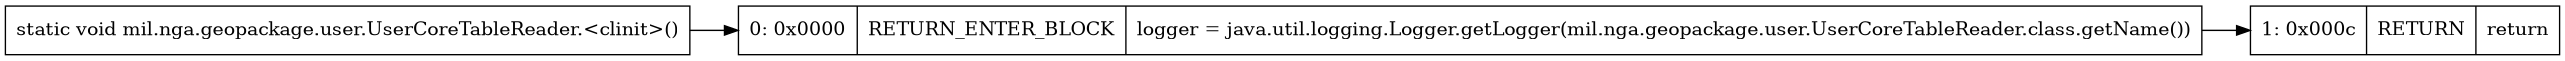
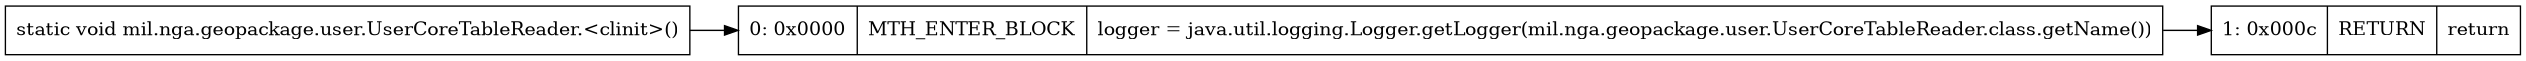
node "0: 0x0000": text "RETURN_ENTER_BLOCK" -> "MTH_ENTER_BLOCK"
